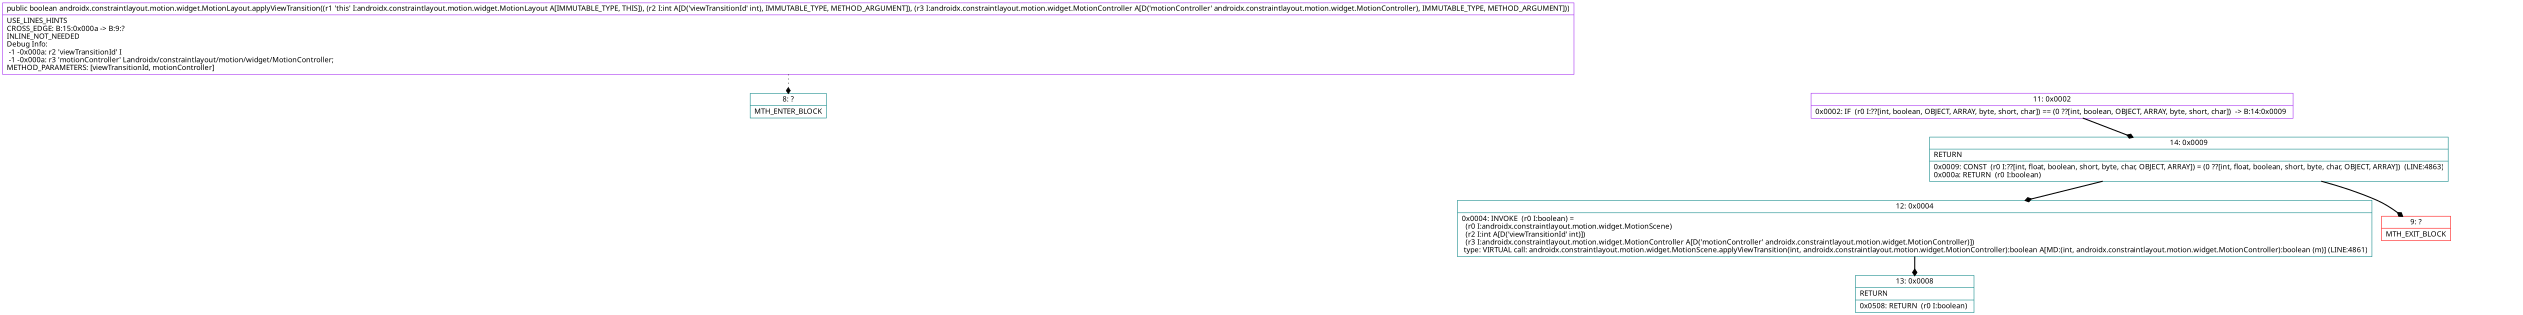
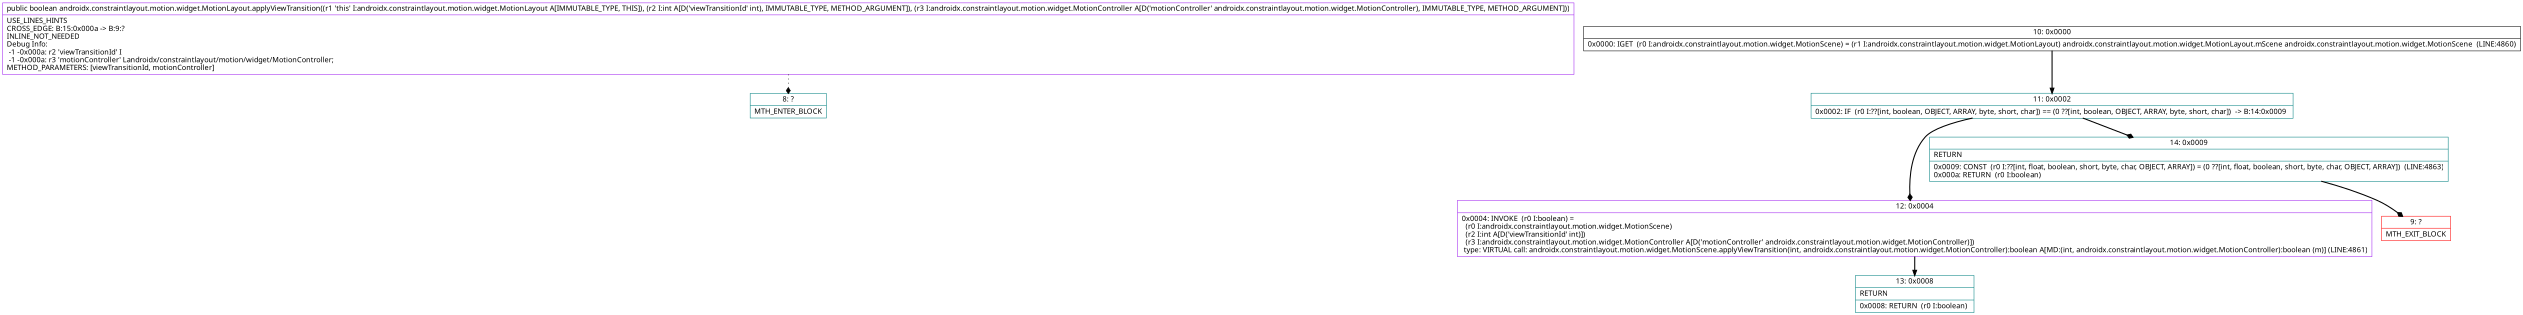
node "10: 0x0000": added
node "11: 0x0002": color purple -> teal
edge "14: 0x0009" -> "12: 0x0004": now "11: 0x0002" -> "12: 0x0004"
node "12: 0x0004": color teal -> purple
edge "12: 0x0004" -> "13: 0x0008": arrowhead diamond -> normal
node "13: 0x0008": text "0x0508: RETURN  (r0 I:boolean)" -> "0x0008: RETURN  (r0 I:boolean)"
